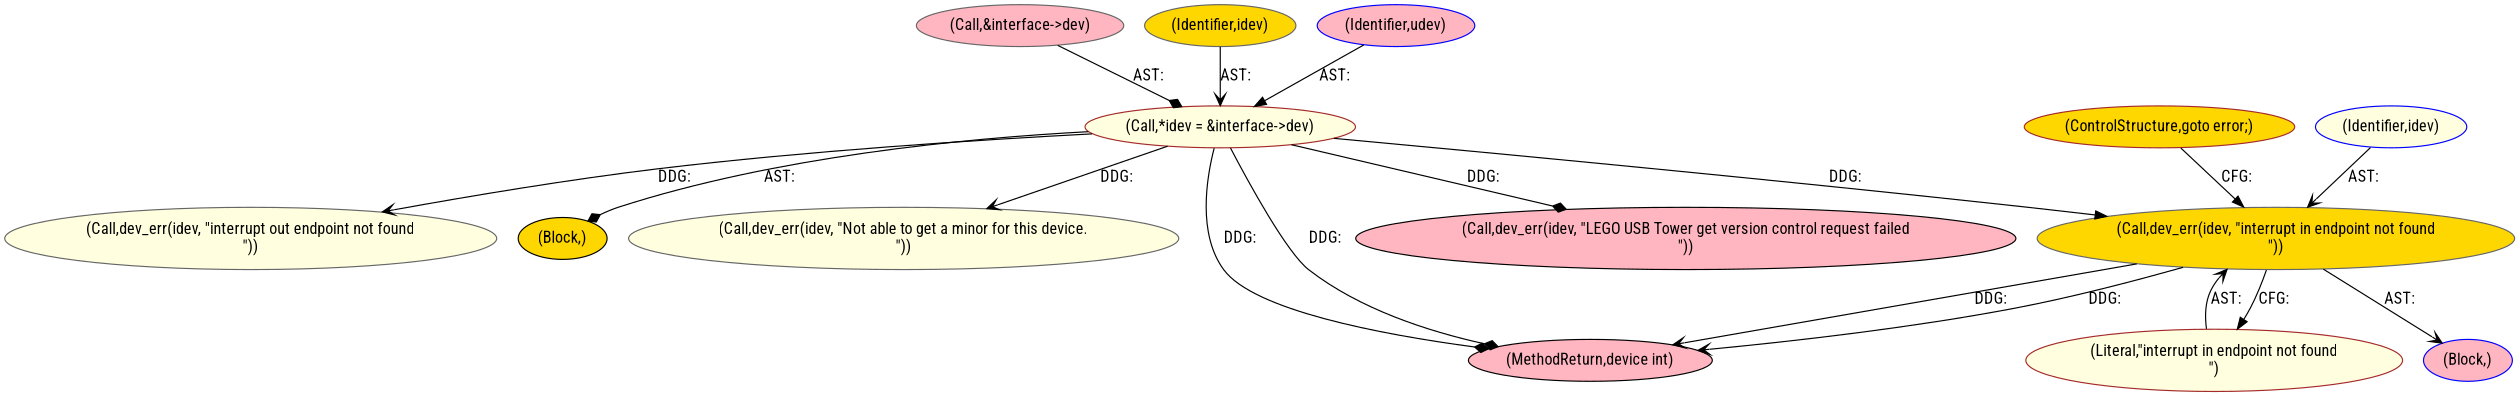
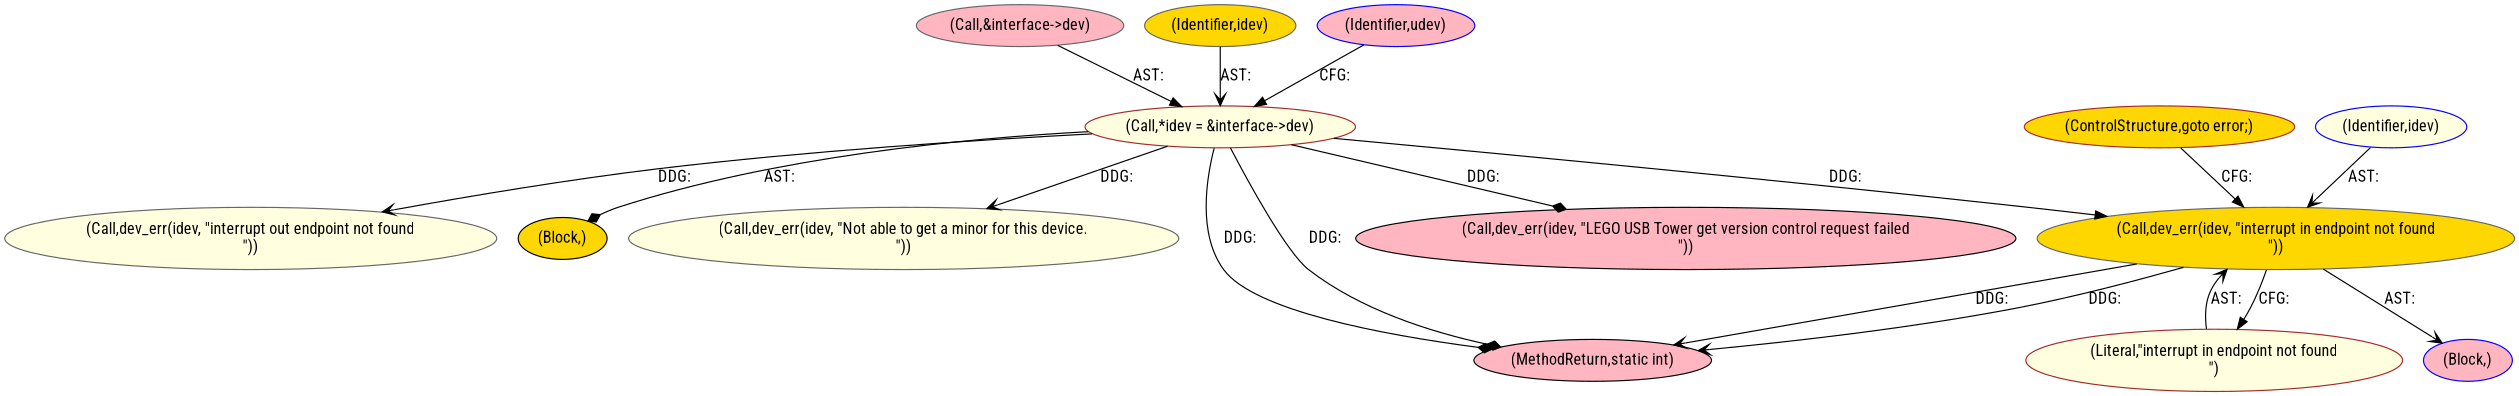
edge "(Call,&interface->dev)" -> "(Call,*idev = &interface->dev)": arrowhead diamond -> normal
edge "(Identifier,udev)" -> "(Call,*idev = &interface->dev)": label "AST: " -> "CFG: "
node "(MethodReturn,device int)": label "(MethodReturn,device int)" -> "(MethodReturn,static int)"
